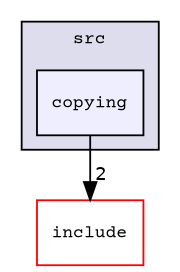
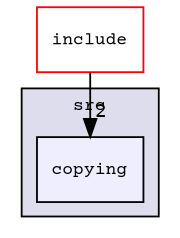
edge "copying" -> "include": reversed
